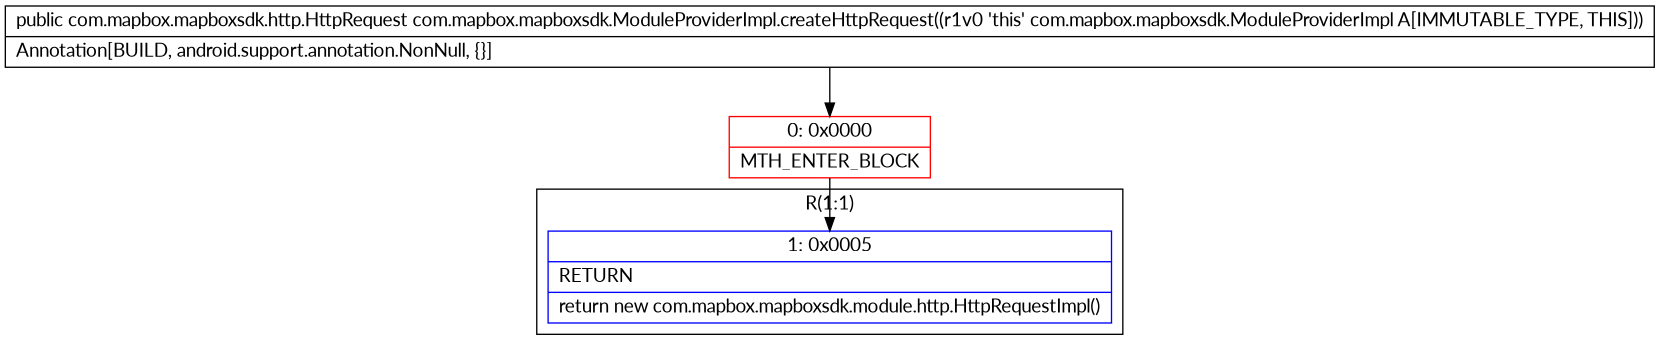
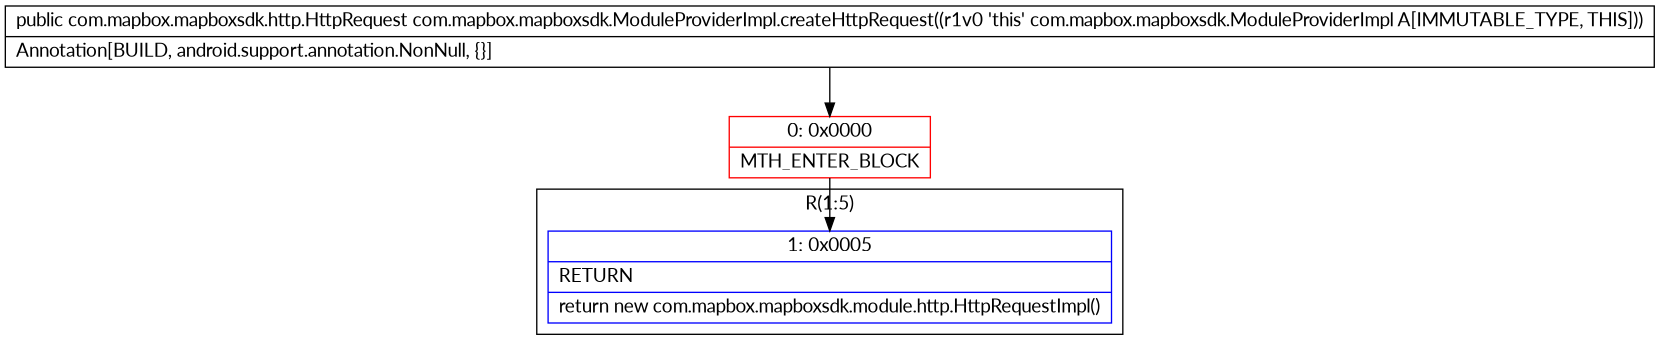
cluster "R(1:1)": label "R(1:1)" -> "R(1:5)"
